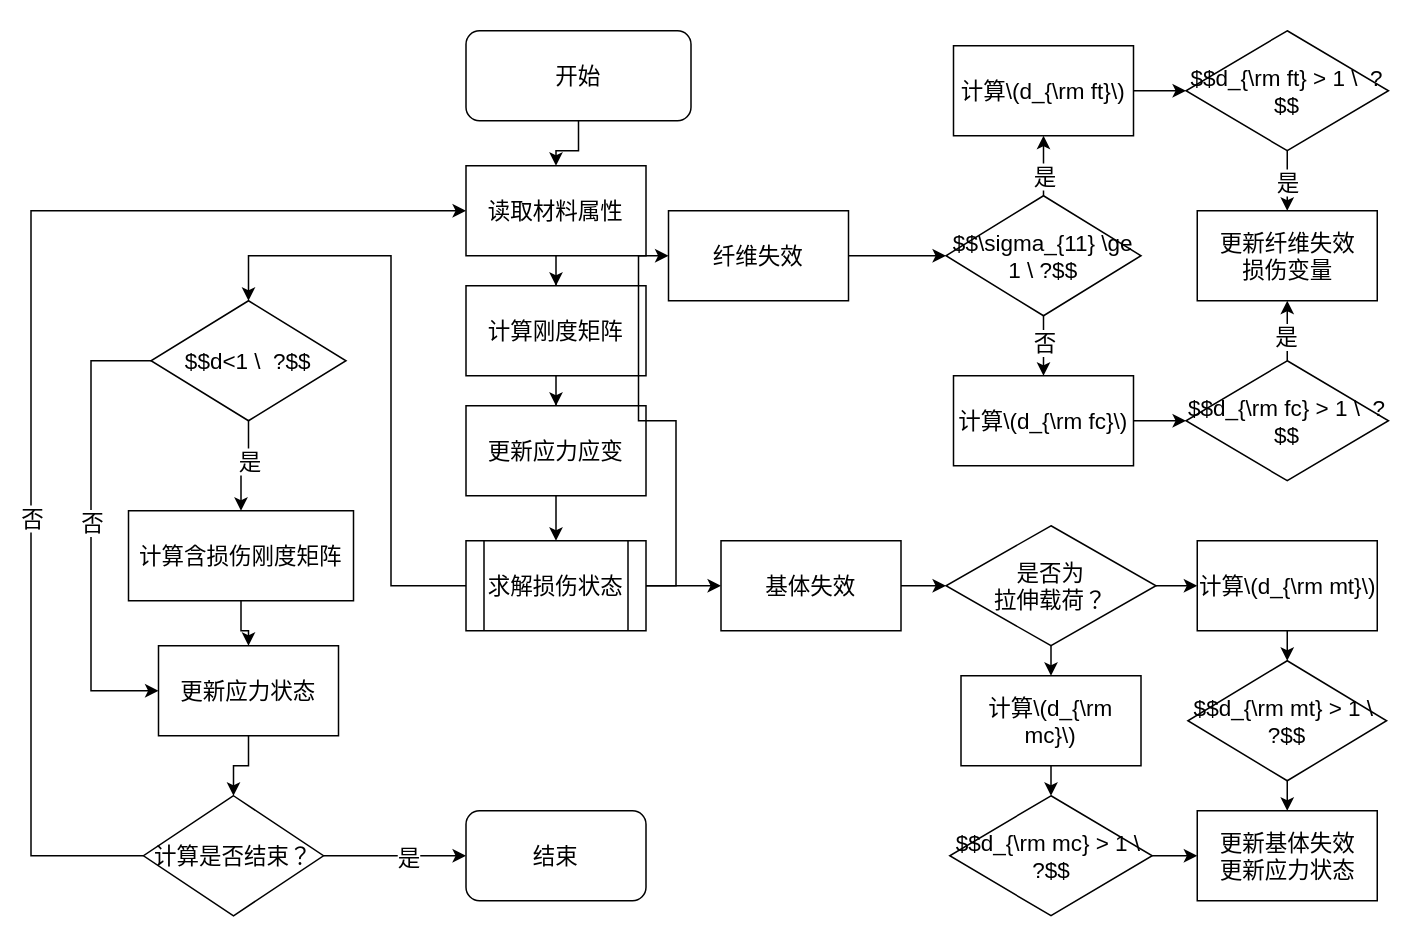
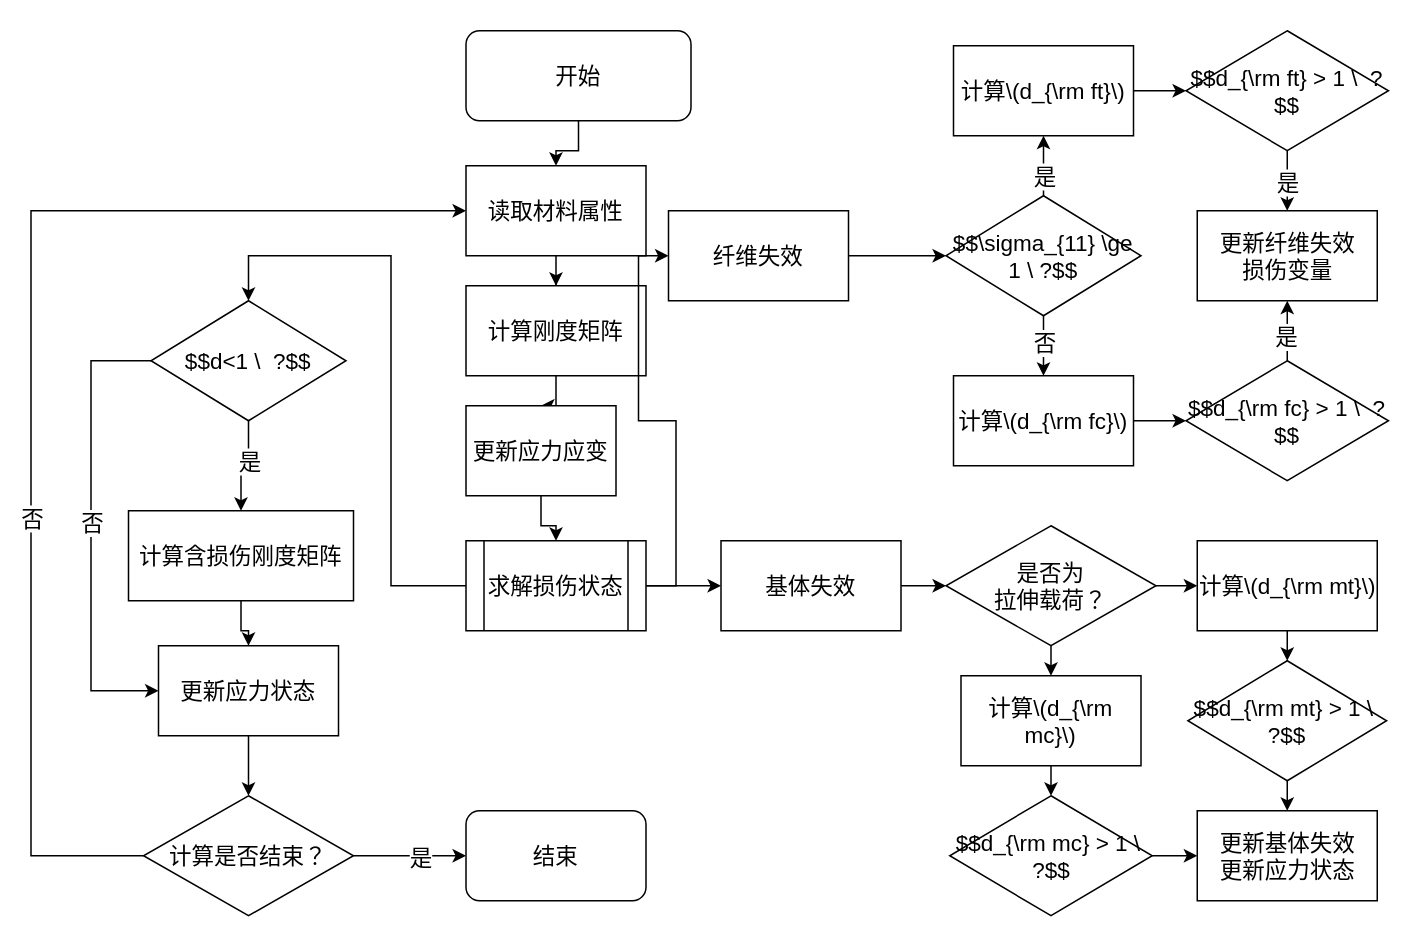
node "更新应力应变": size 180x90 -> 150x90
node "计算是否结束？": size 180x120 -> 210x120
